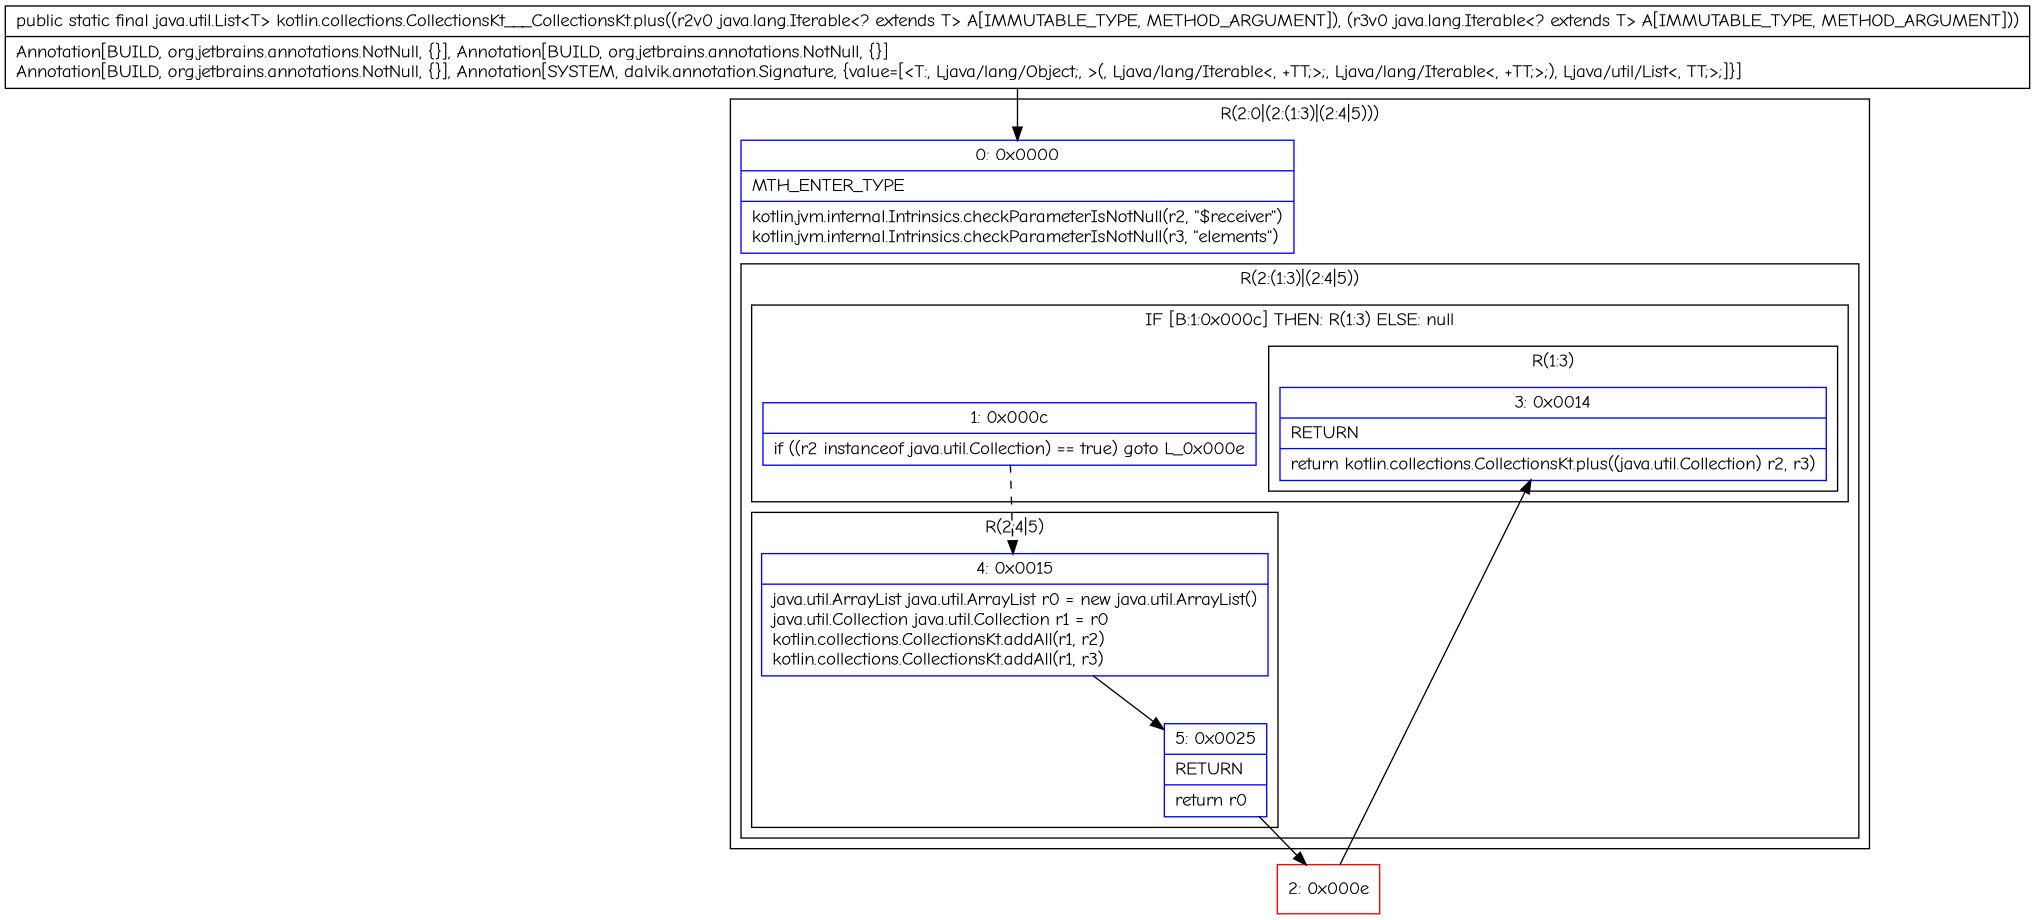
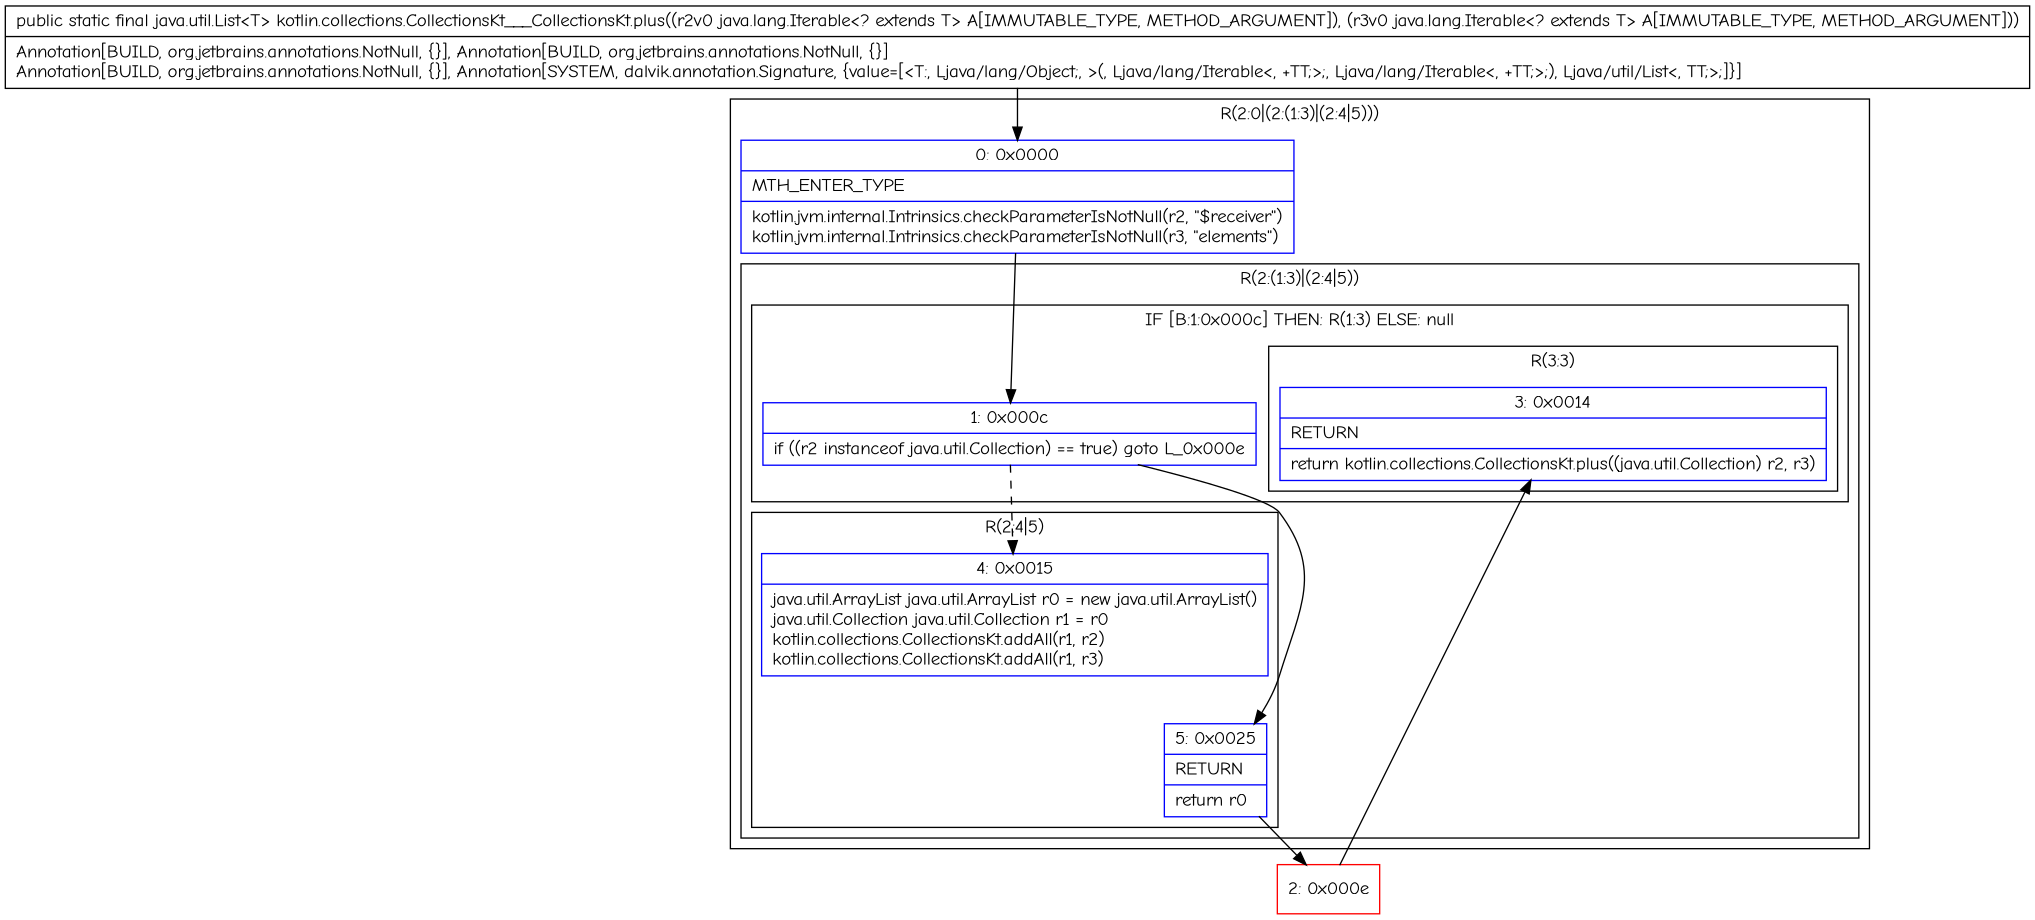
edge "0: 0x0000" -> "1: 0x000c": added
cluster "R(1:3)": label "R(1:3)" -> "R(3:3)"
edge "4: 0x0015" -> "5: 0x0025": now "1: 0x000c" -> "5: 0x0025"
